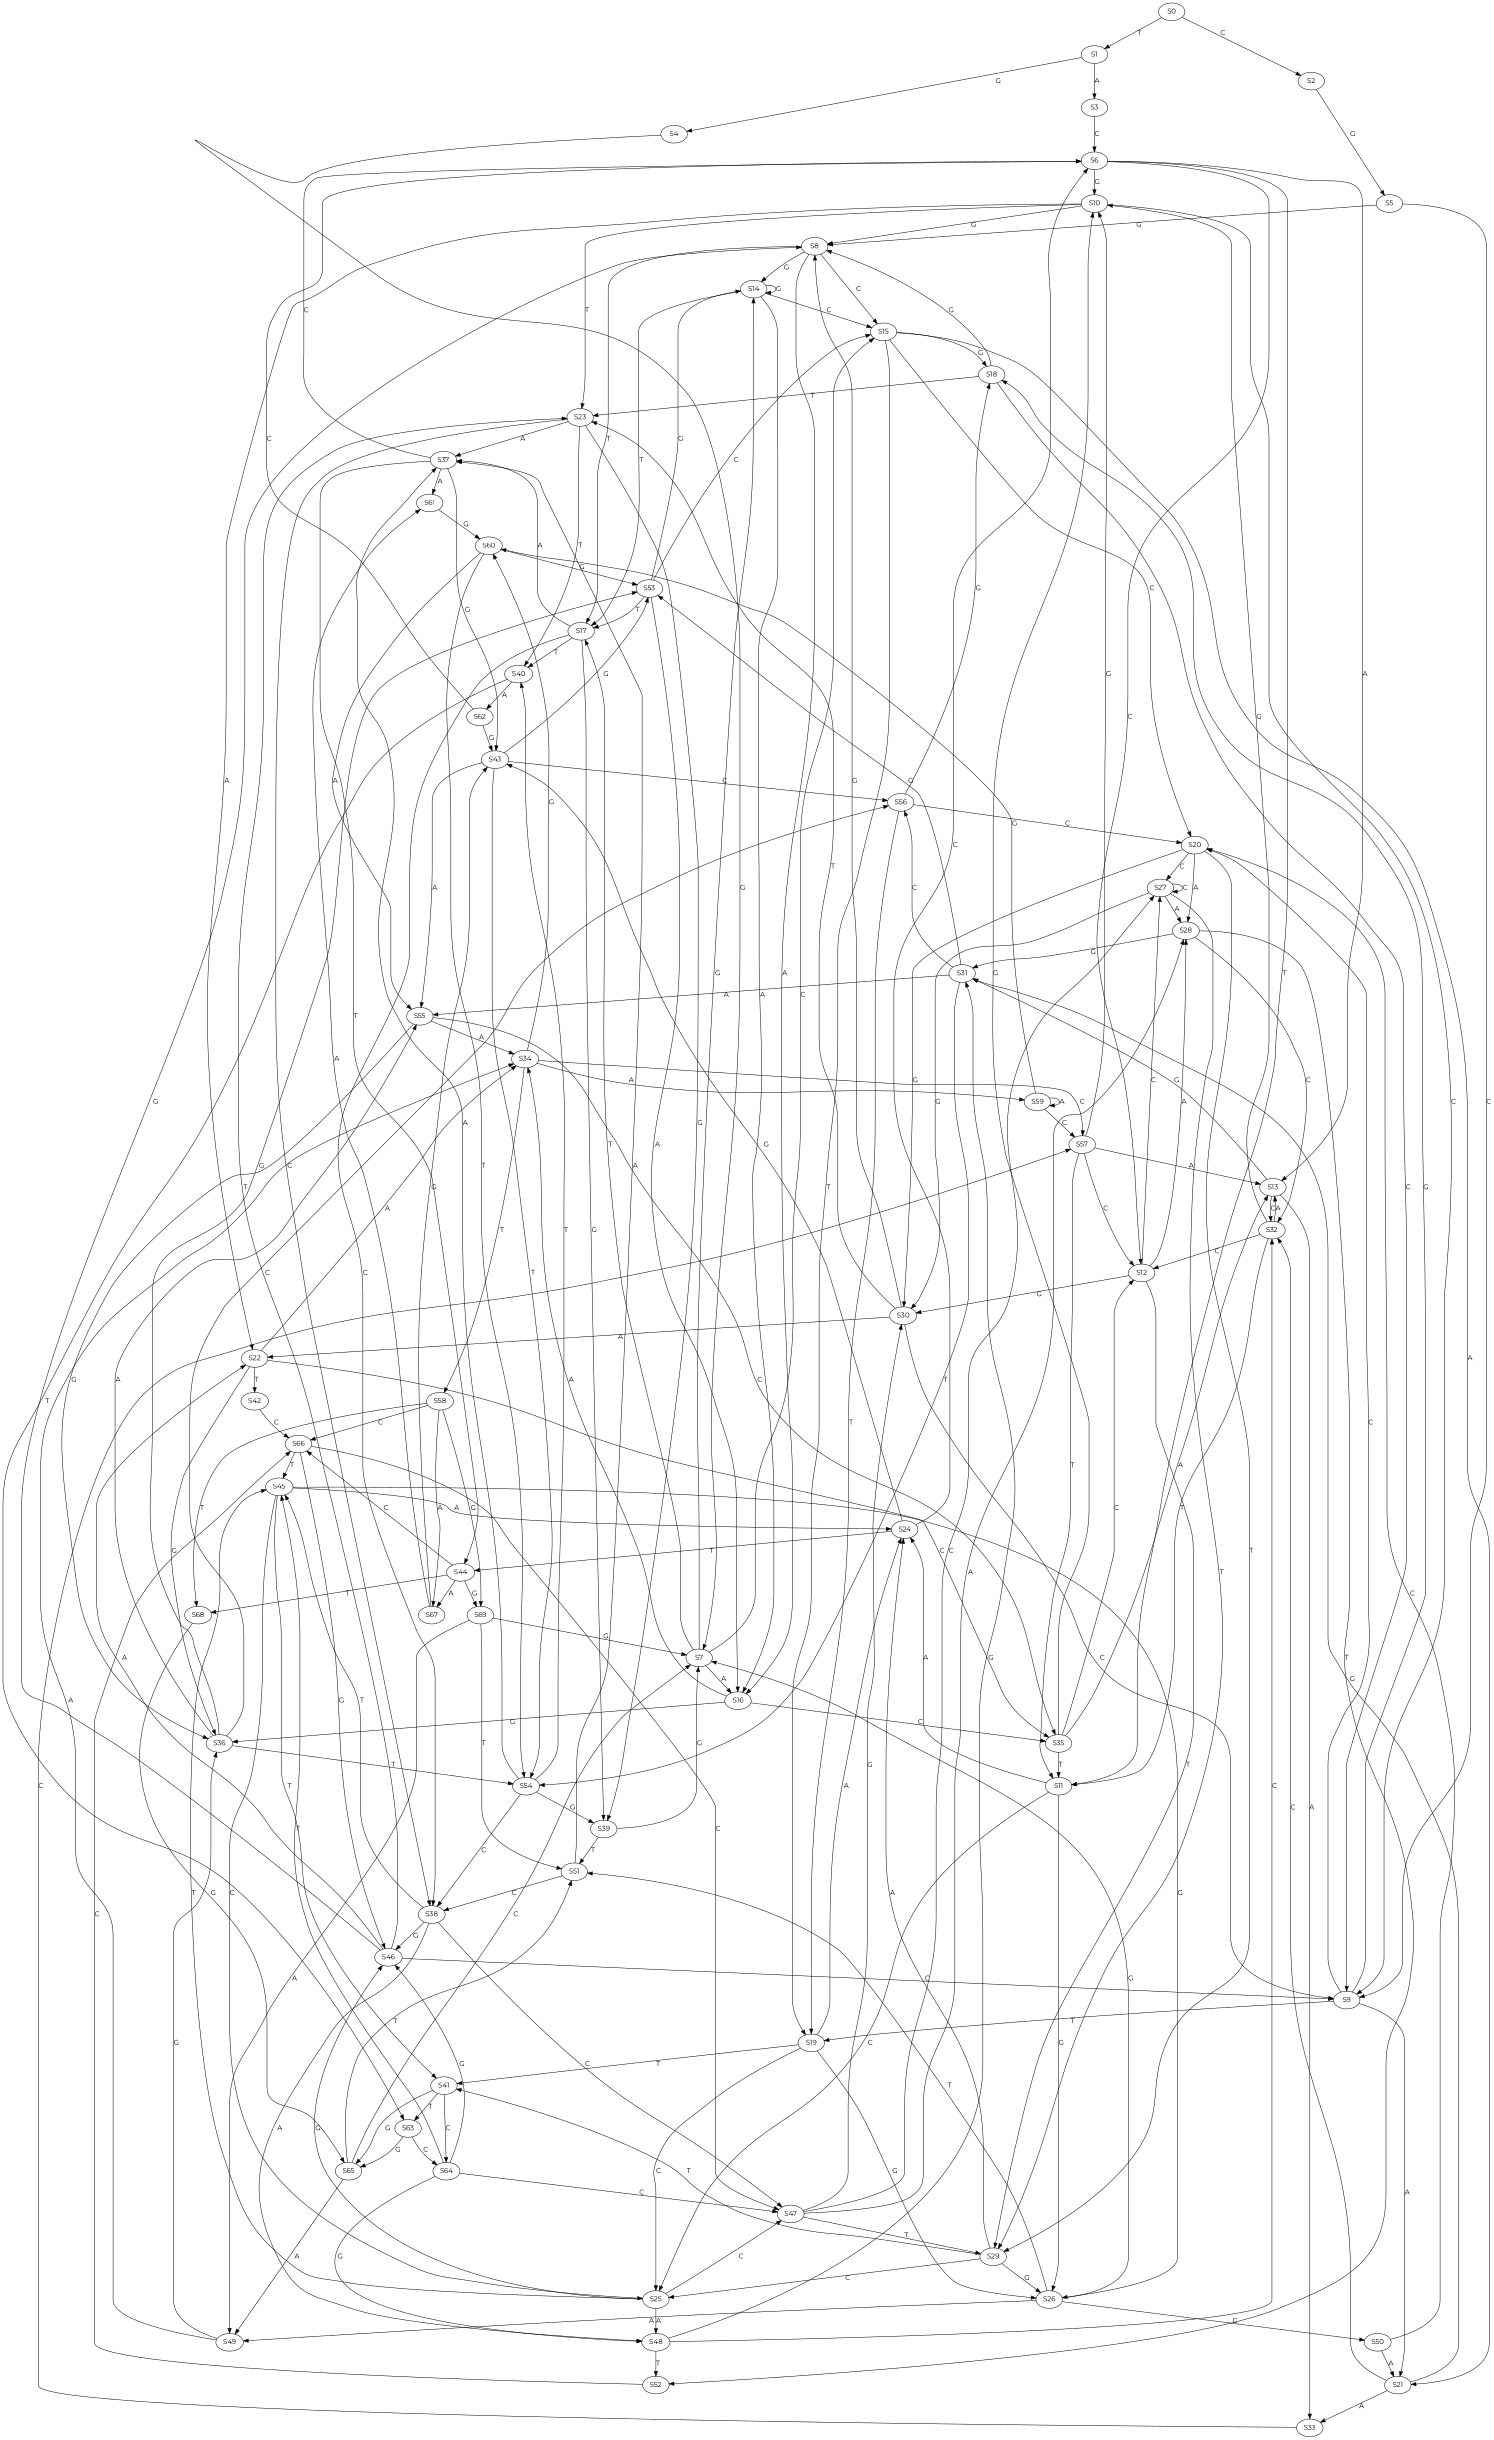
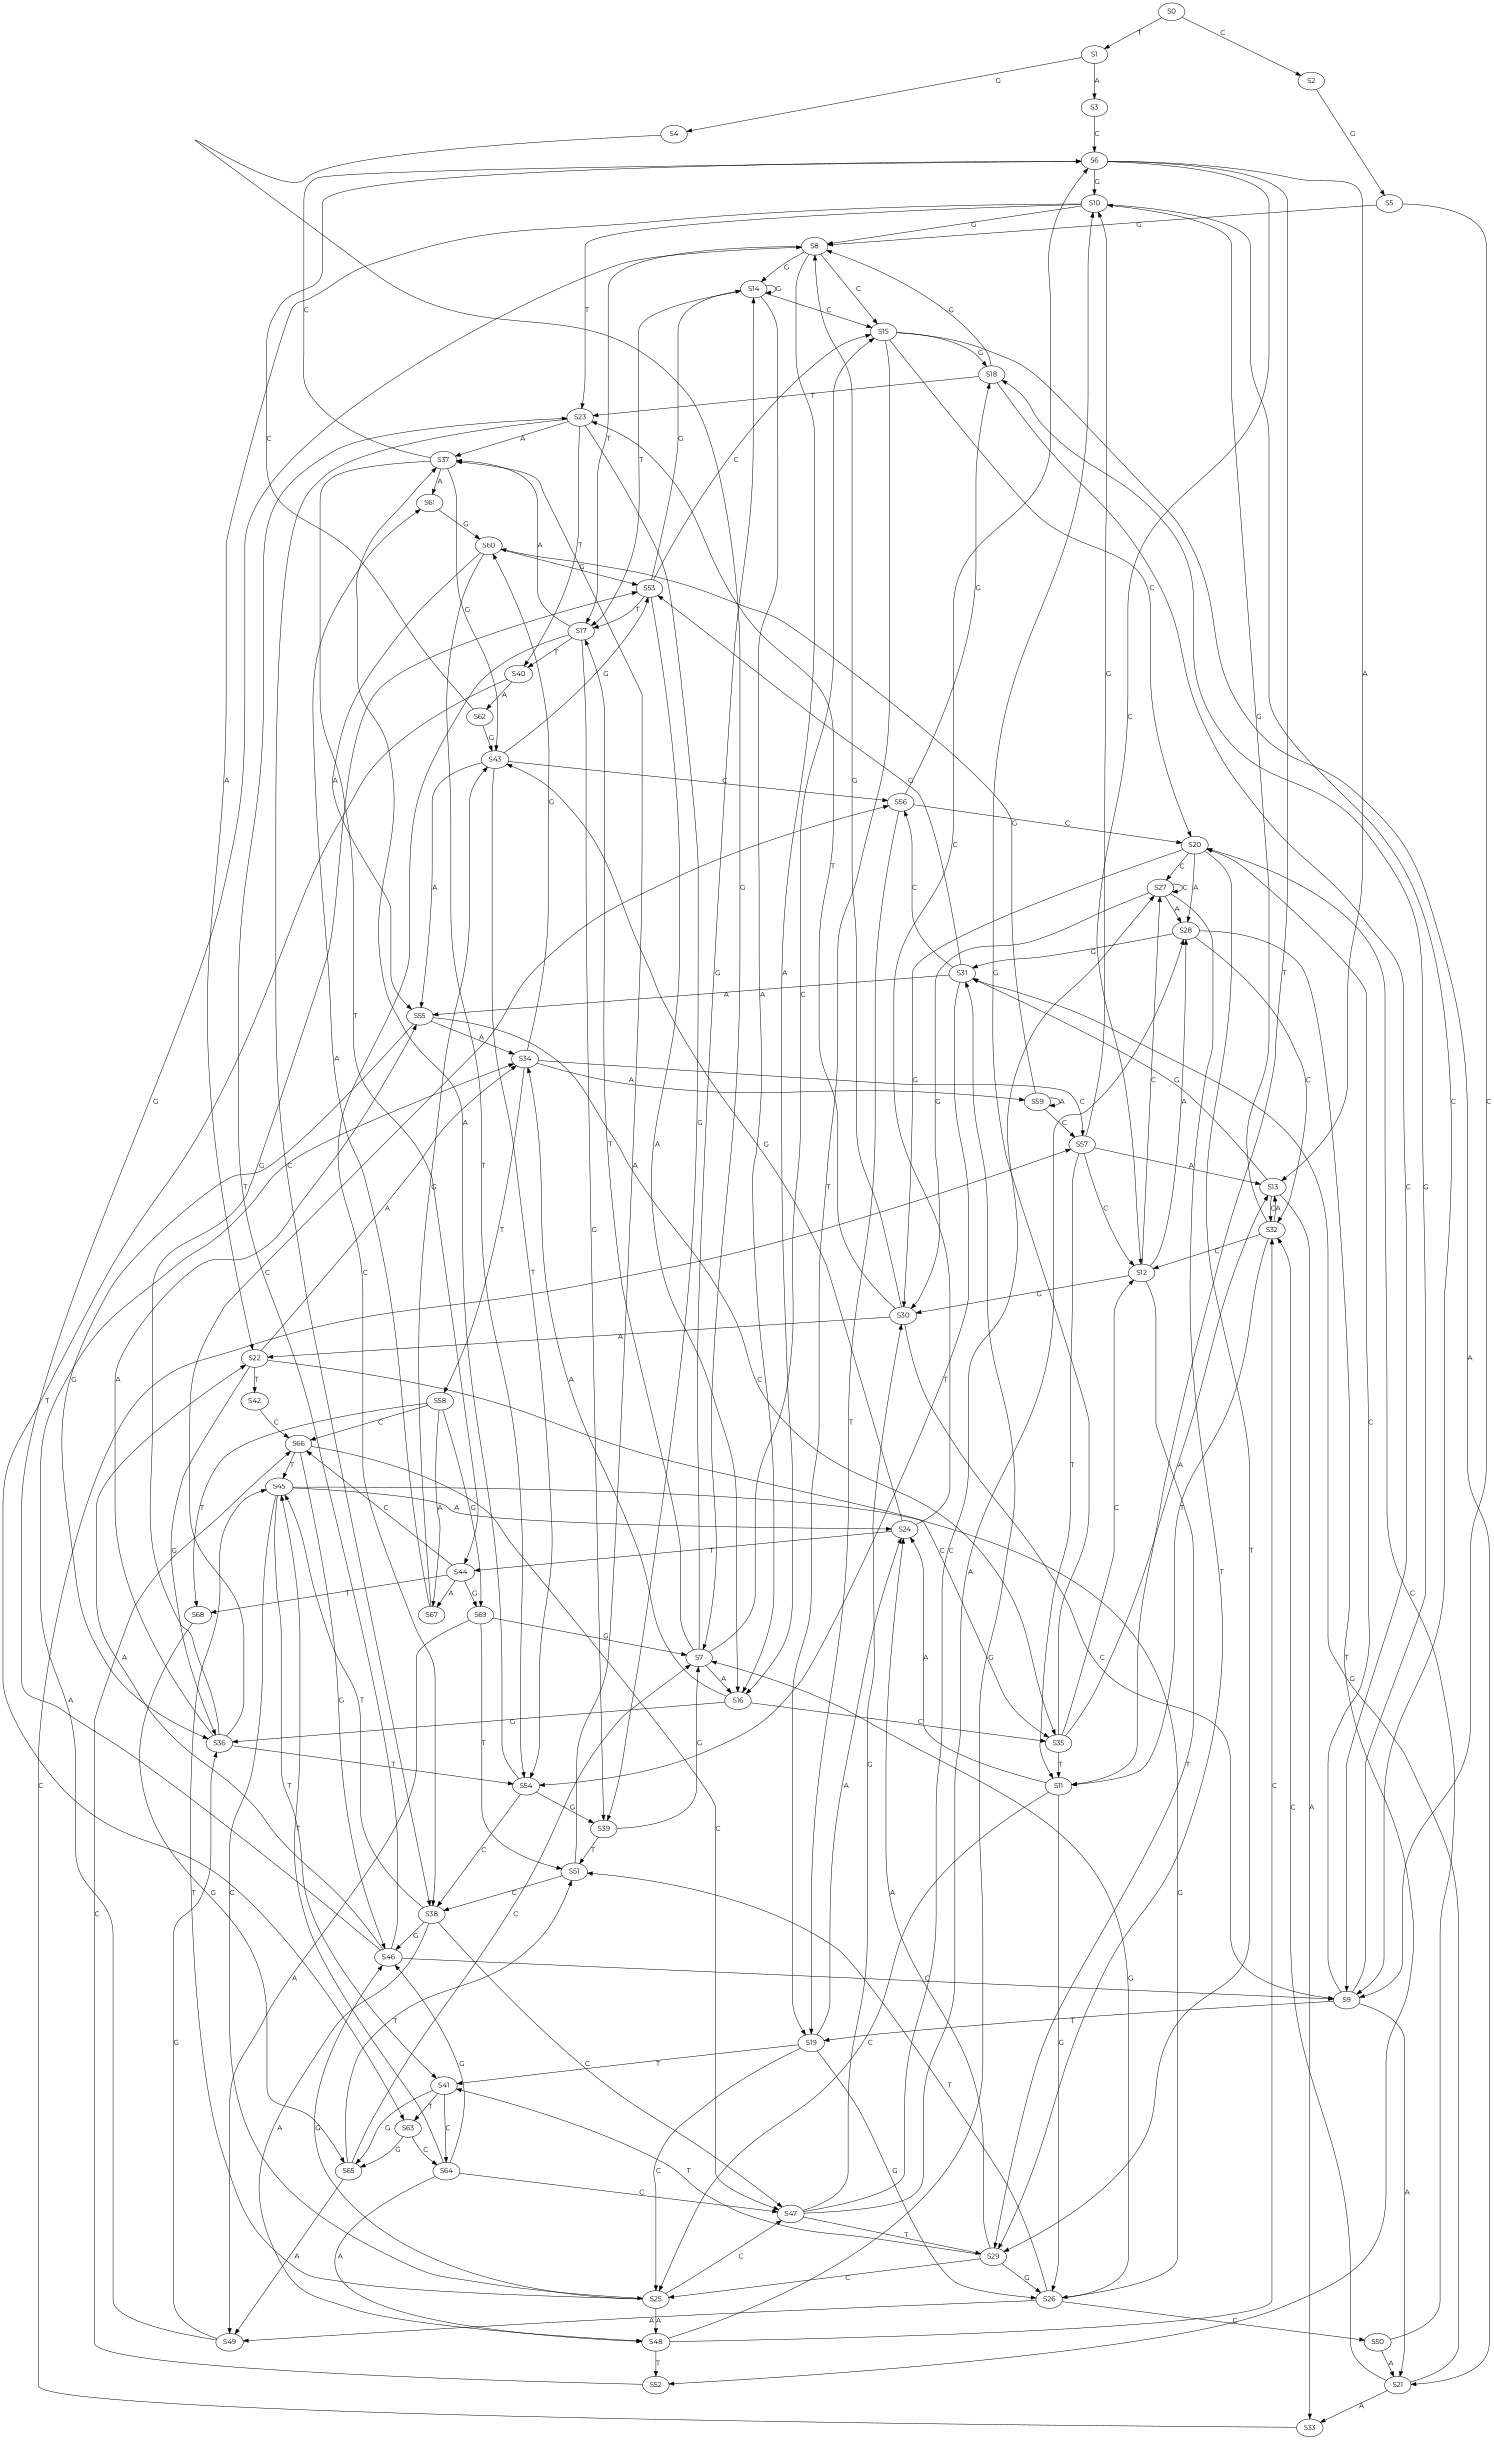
edge "S54" -> "S40": removed, label "T"
edge "S64" -> "S48": label "G" -> "A"
